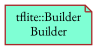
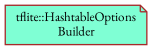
node "tflite::Builder Builder": label "tflite::Builder Builder" -> "tflite::HashtableOptions Builder"
